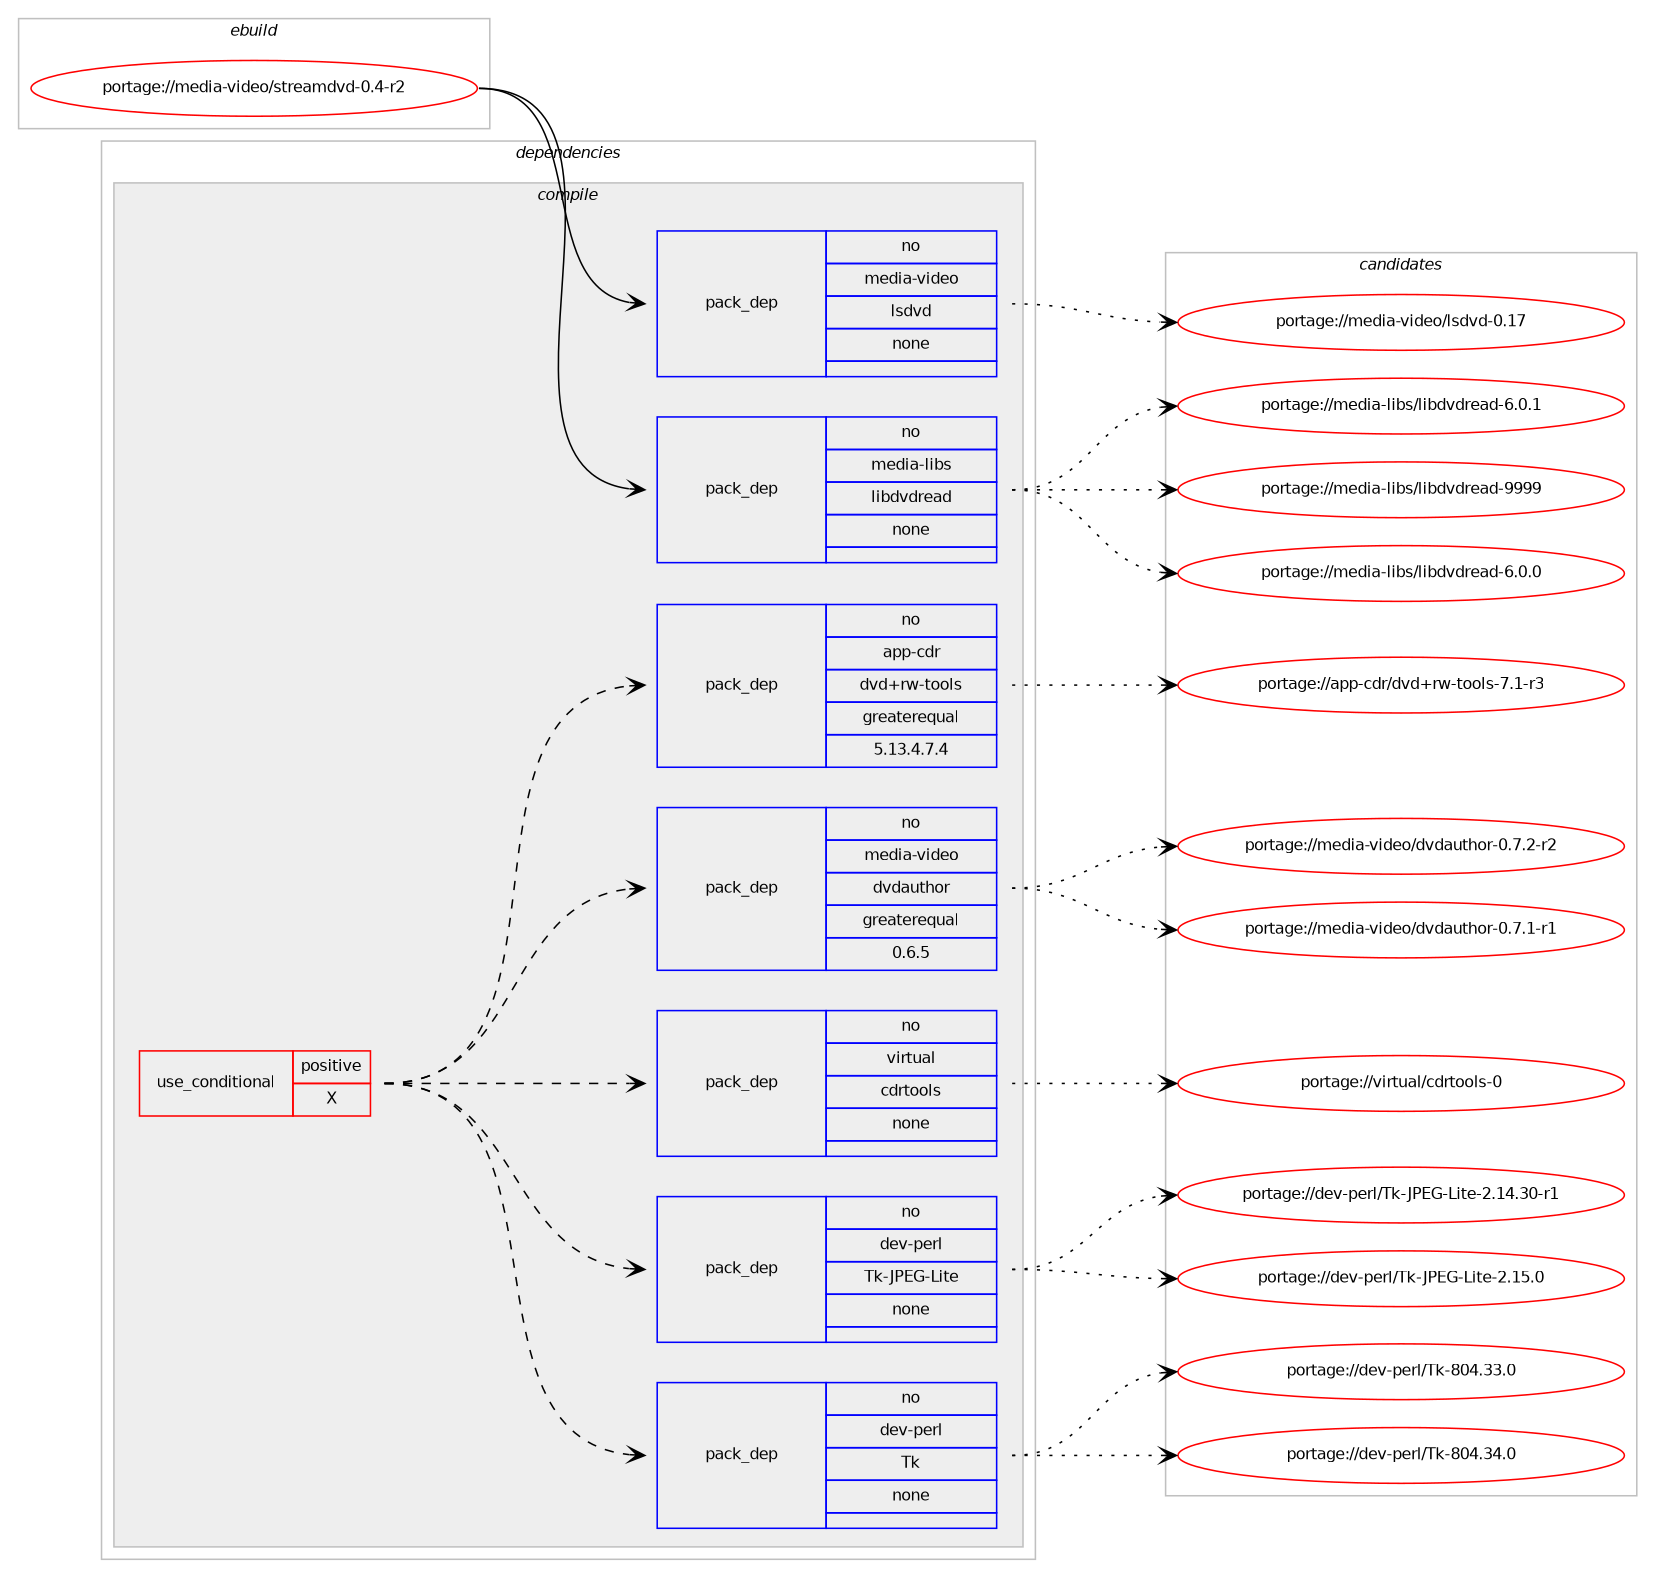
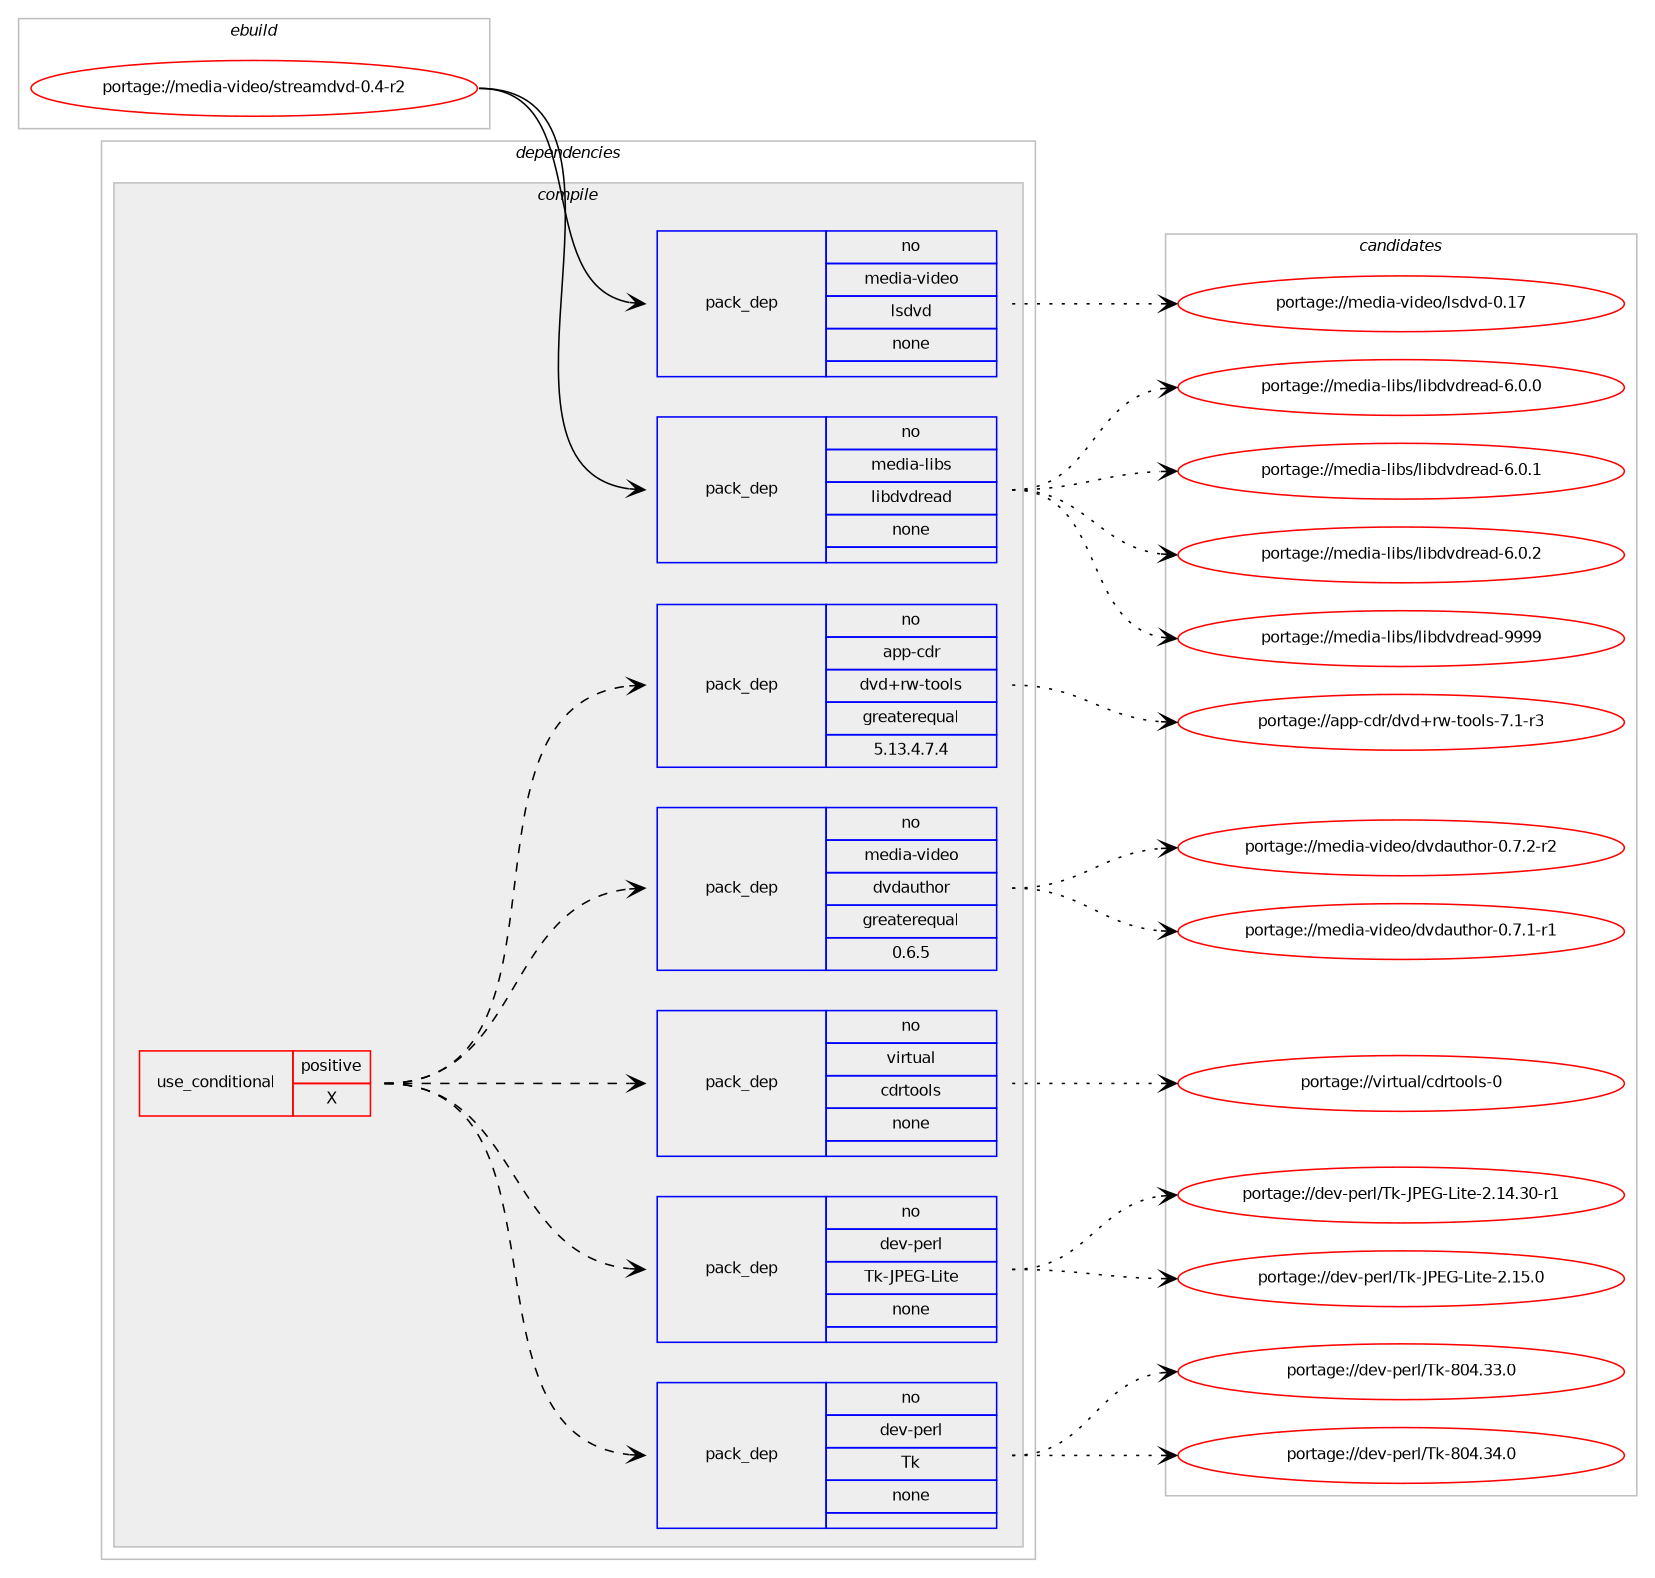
node "portage://media-libs/libdvdread-6.0.2": added
